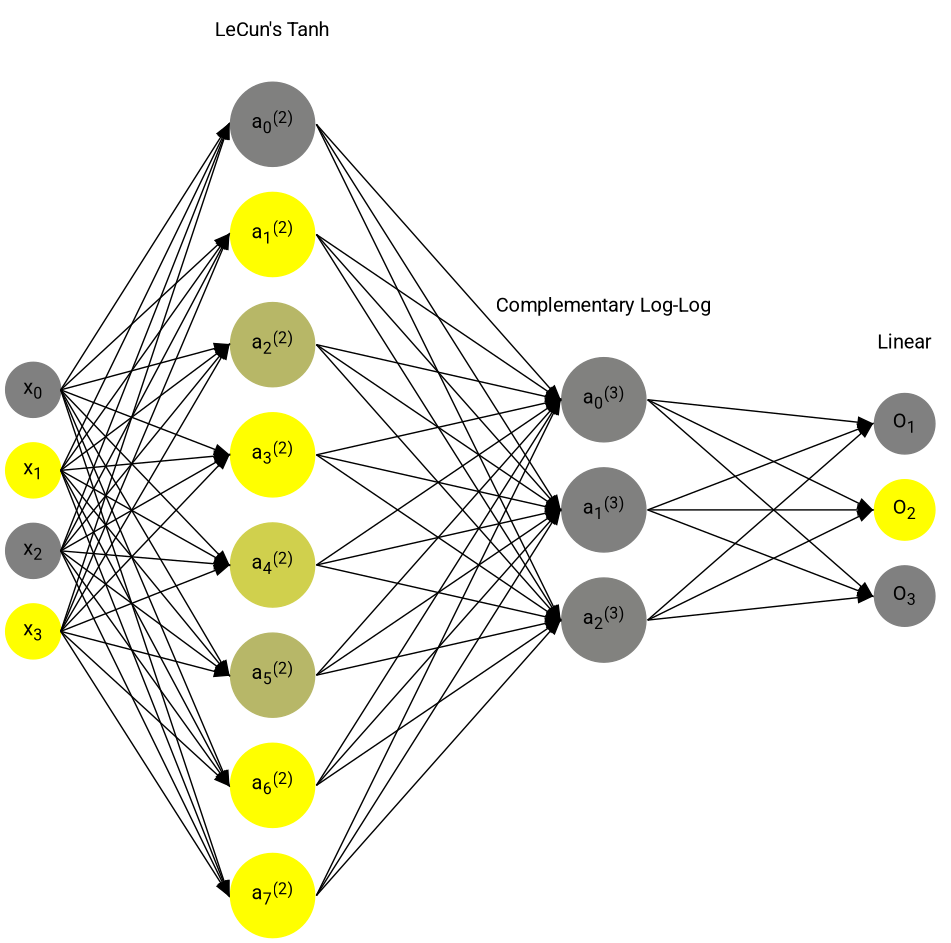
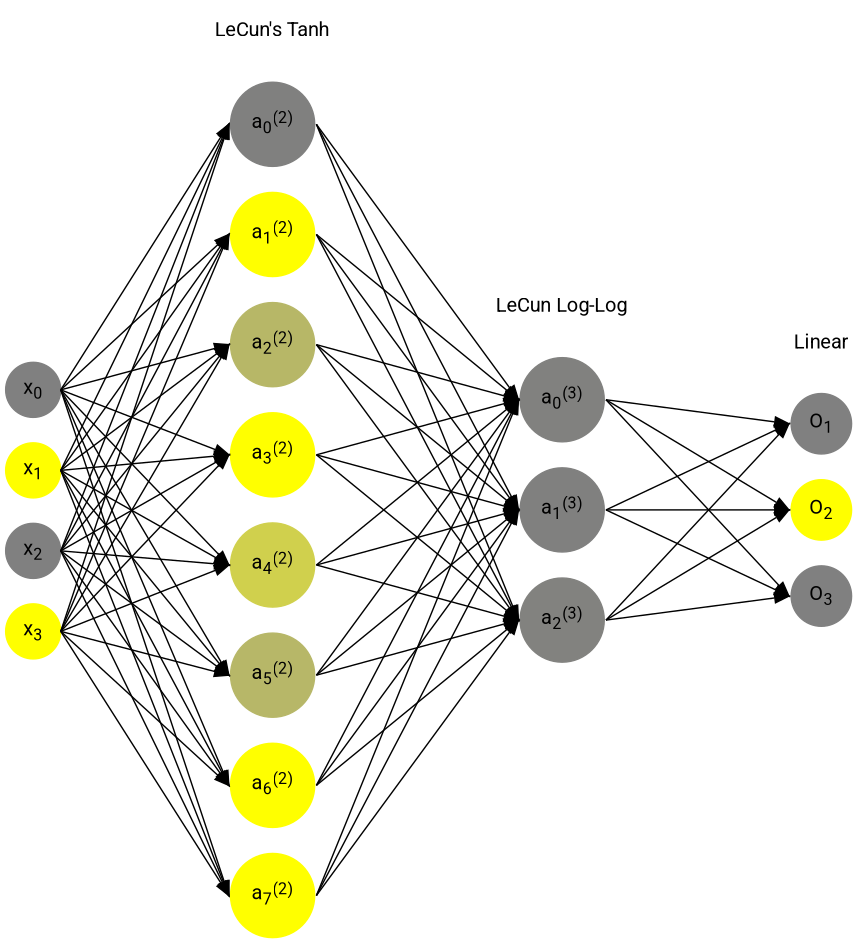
node "Complementary Log-Log": label "Complementary Log-Log" -> "LeCun Log-Log"
